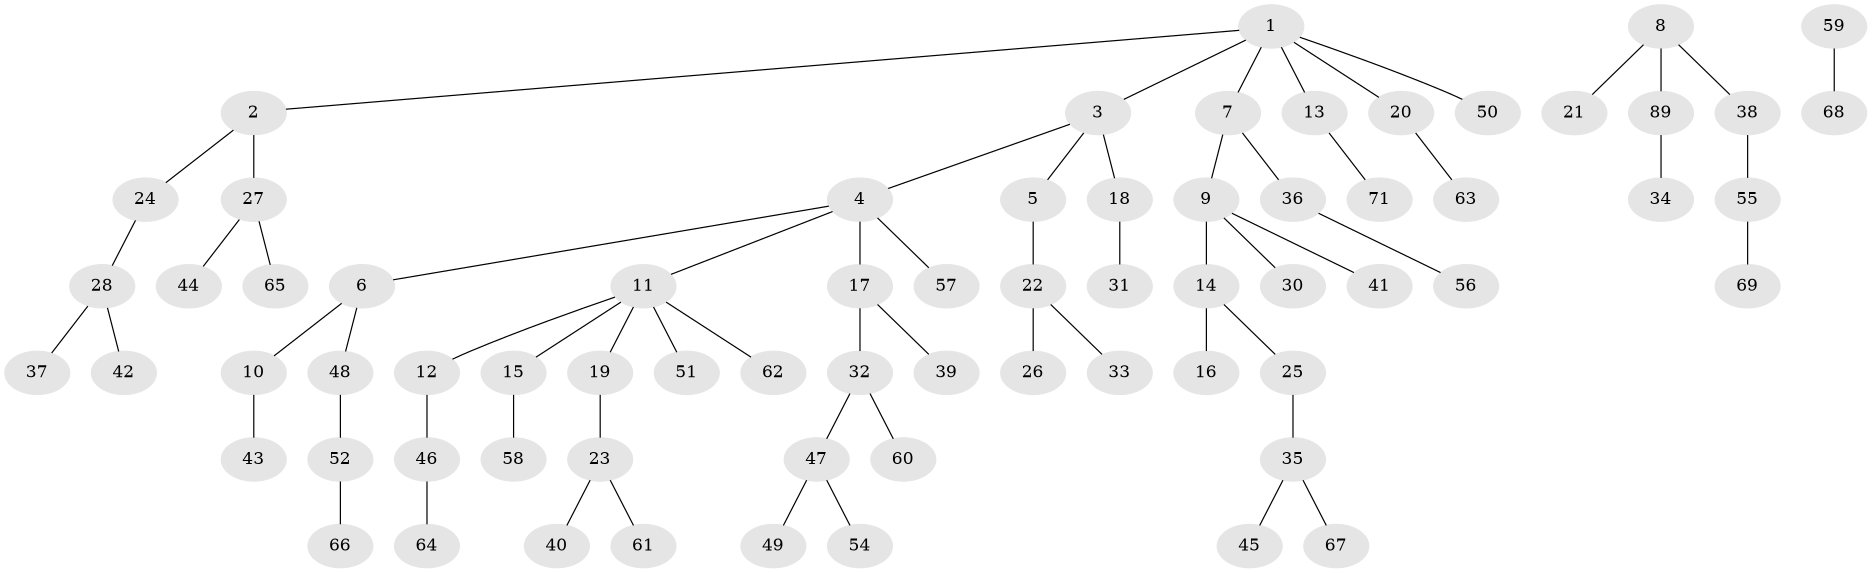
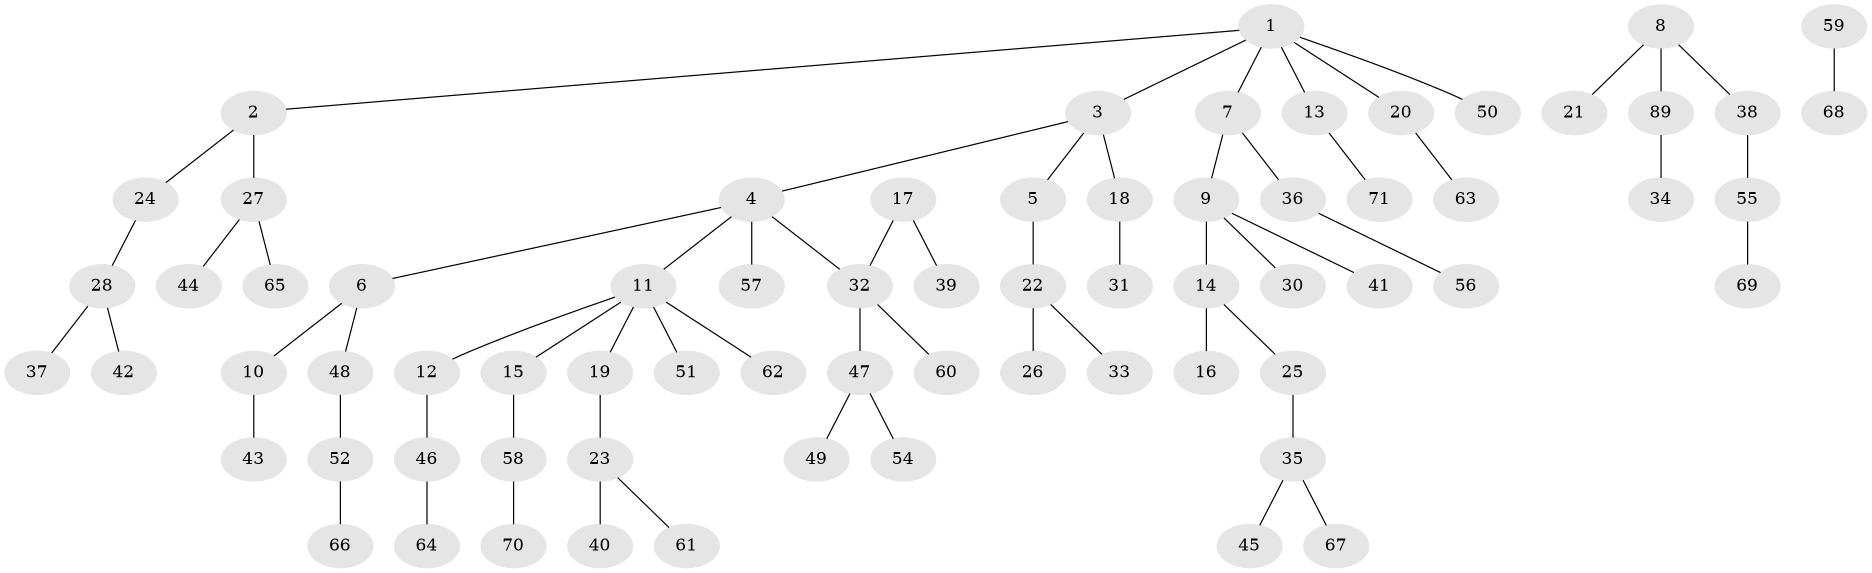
edge "4" -- "17": now "4" -- "32"
node "70": added
